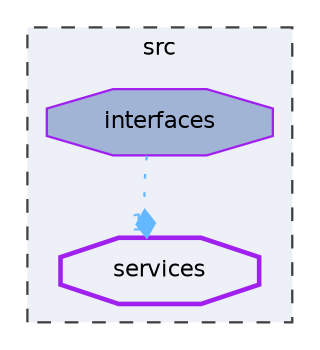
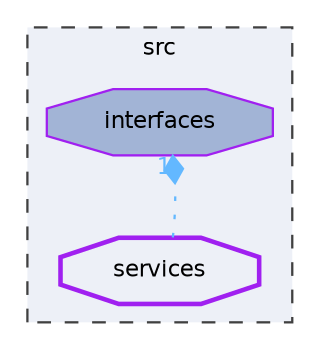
edge "interfaces" -> "services": reversed
